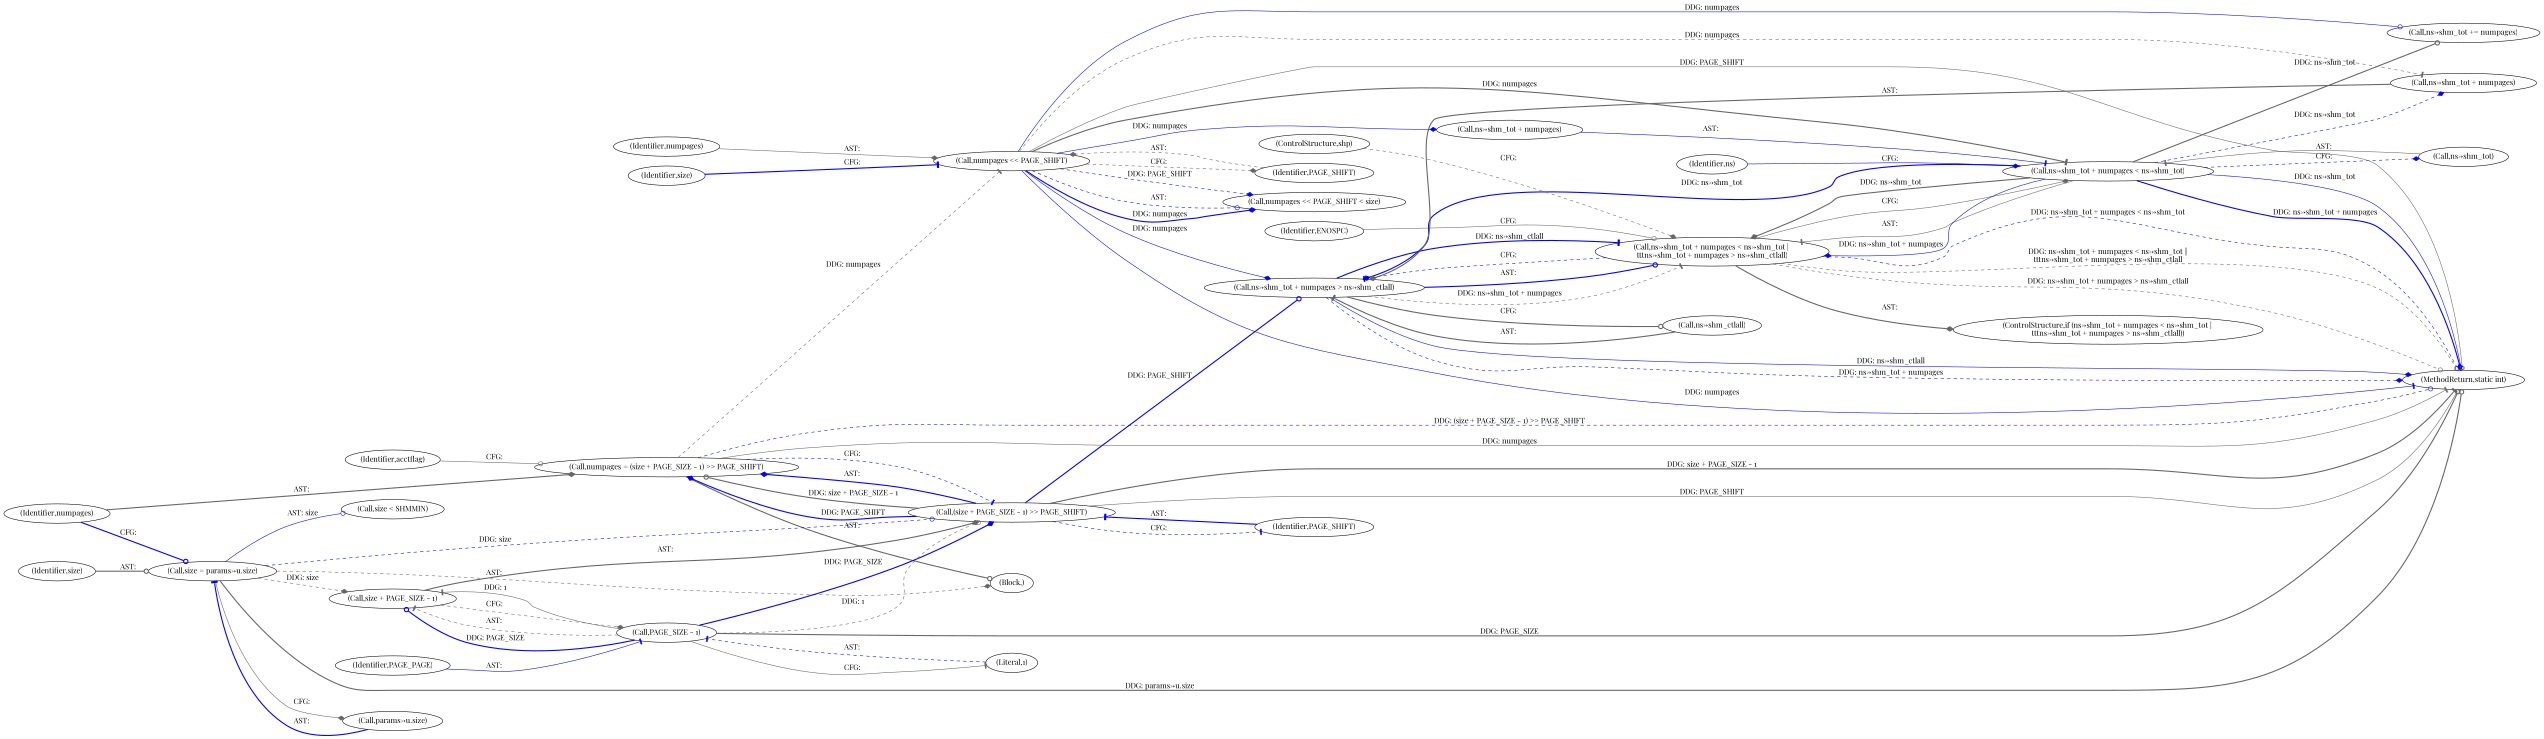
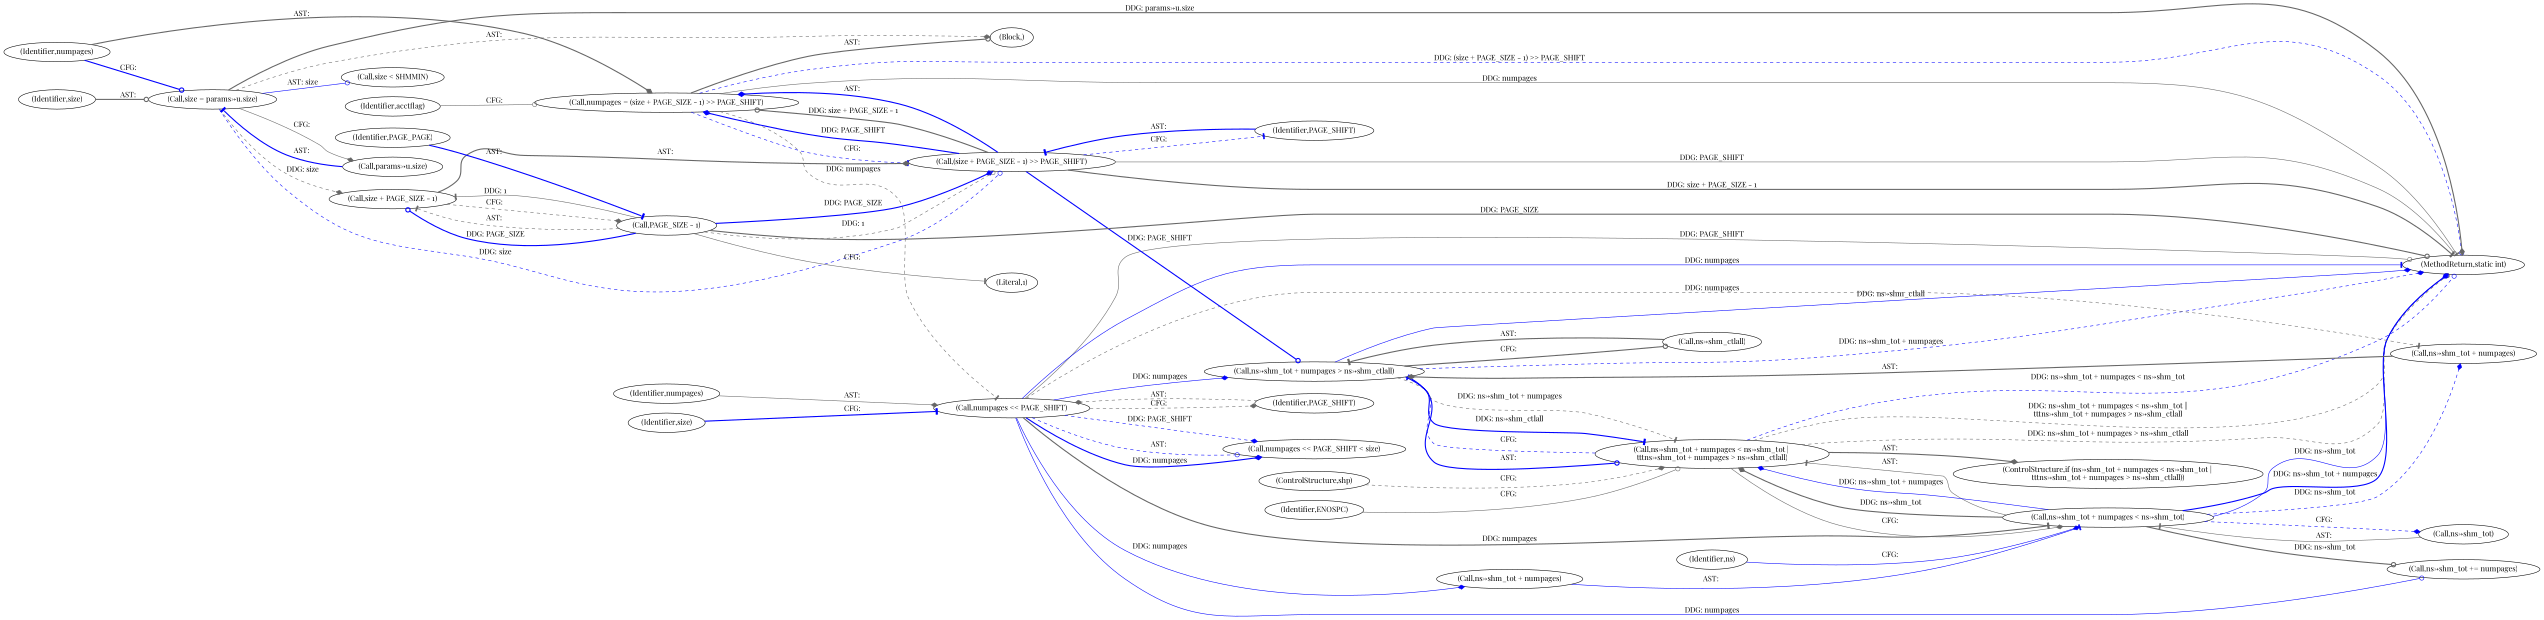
edge "(Call,ns->shm_tot + numpages < ns->shm_tot)" -> "(Call,ns->shm_tot + numpages > ns->shm_ctlall)": removed, label "DDG: ns->shm_tot"
edge "(Literal,1)" -> "(Call,PAGE_SIZE - 1)": removed, label "AST:"
edge "(Identifier,PAGE_PAGE)" -> "(Call,PAGE_SIZE - 1)": style solid -> bold
edge "(Call,size = params->u.size)" -> "(MethodReturn,static int)": arrowhead odot -> diamond
